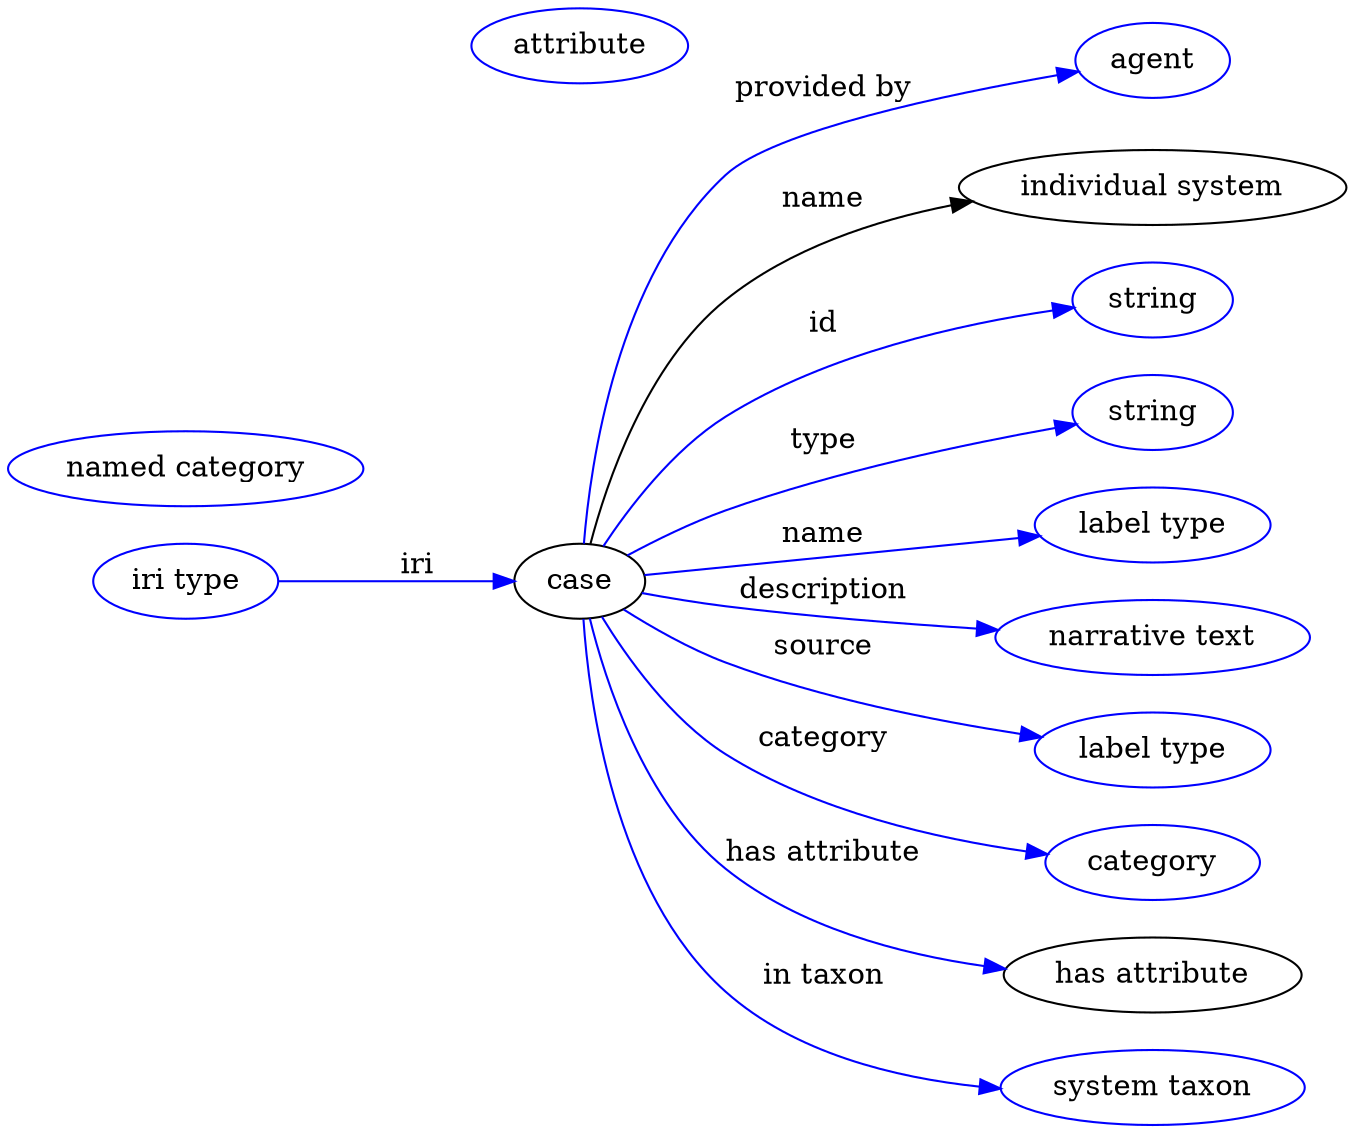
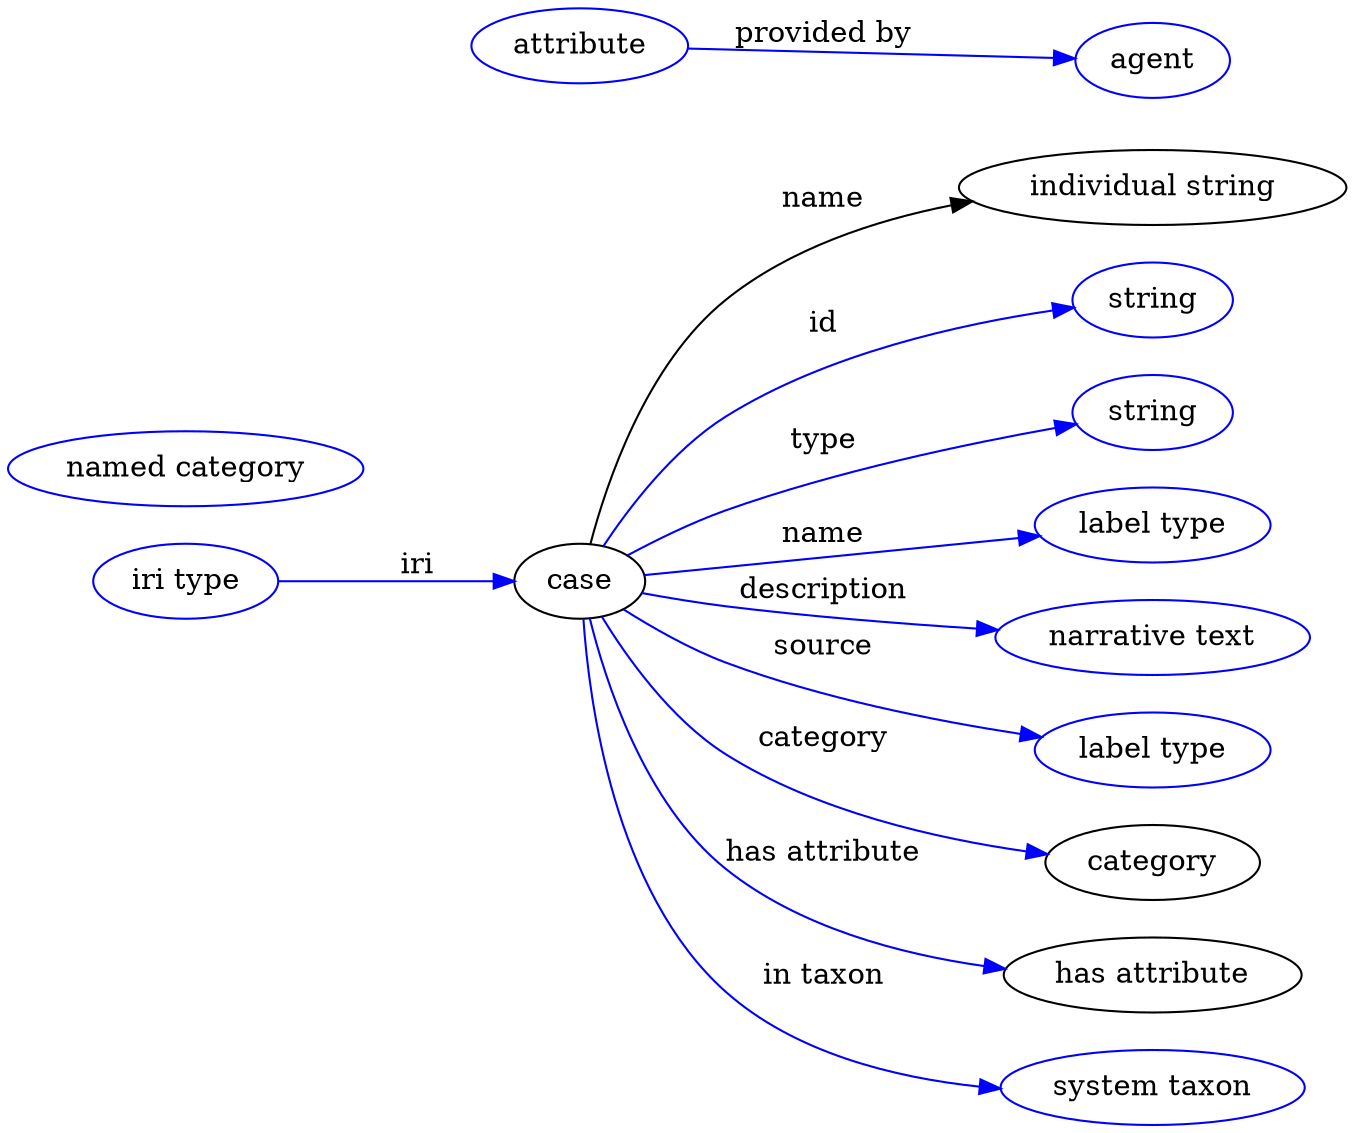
node "individual system": label "individual system" -> "individual string"
edge "case" -> "agent": now "attribute" -> "agent"
node "category": color blue -> black
